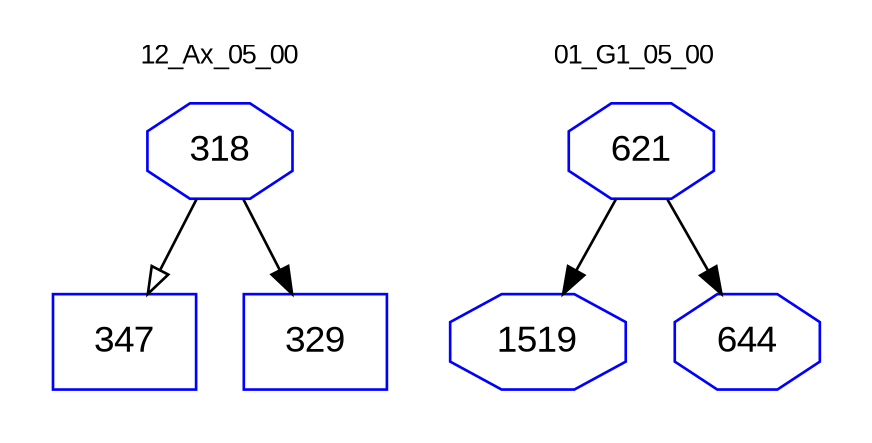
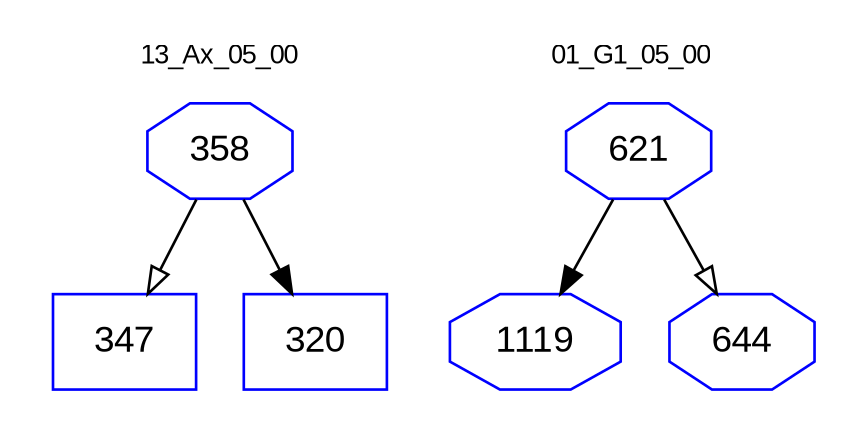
cluster "12_Ax_05_00": label "12_Ax_05_00" -> "13_Ax_05_00"
node "318": label "318" -> "358"
edge "621" -> "644": arrowhead normal -> onormal
node "329": label "329" -> "320"
node "1519": label "1519" -> "1119"
